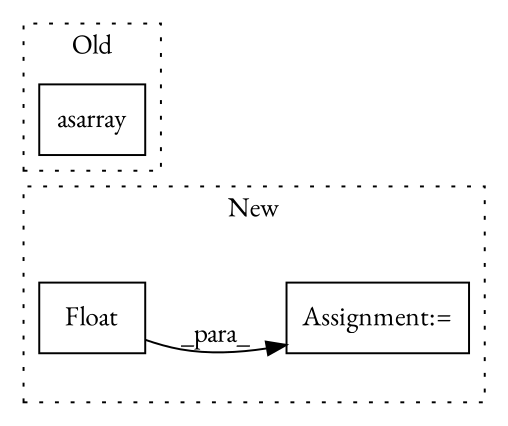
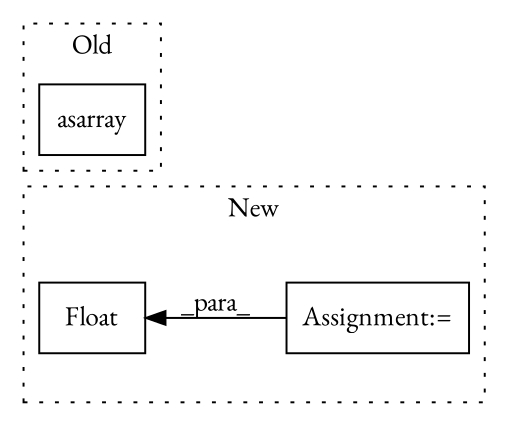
edge "Float" -> "Assignment:=": reversed
